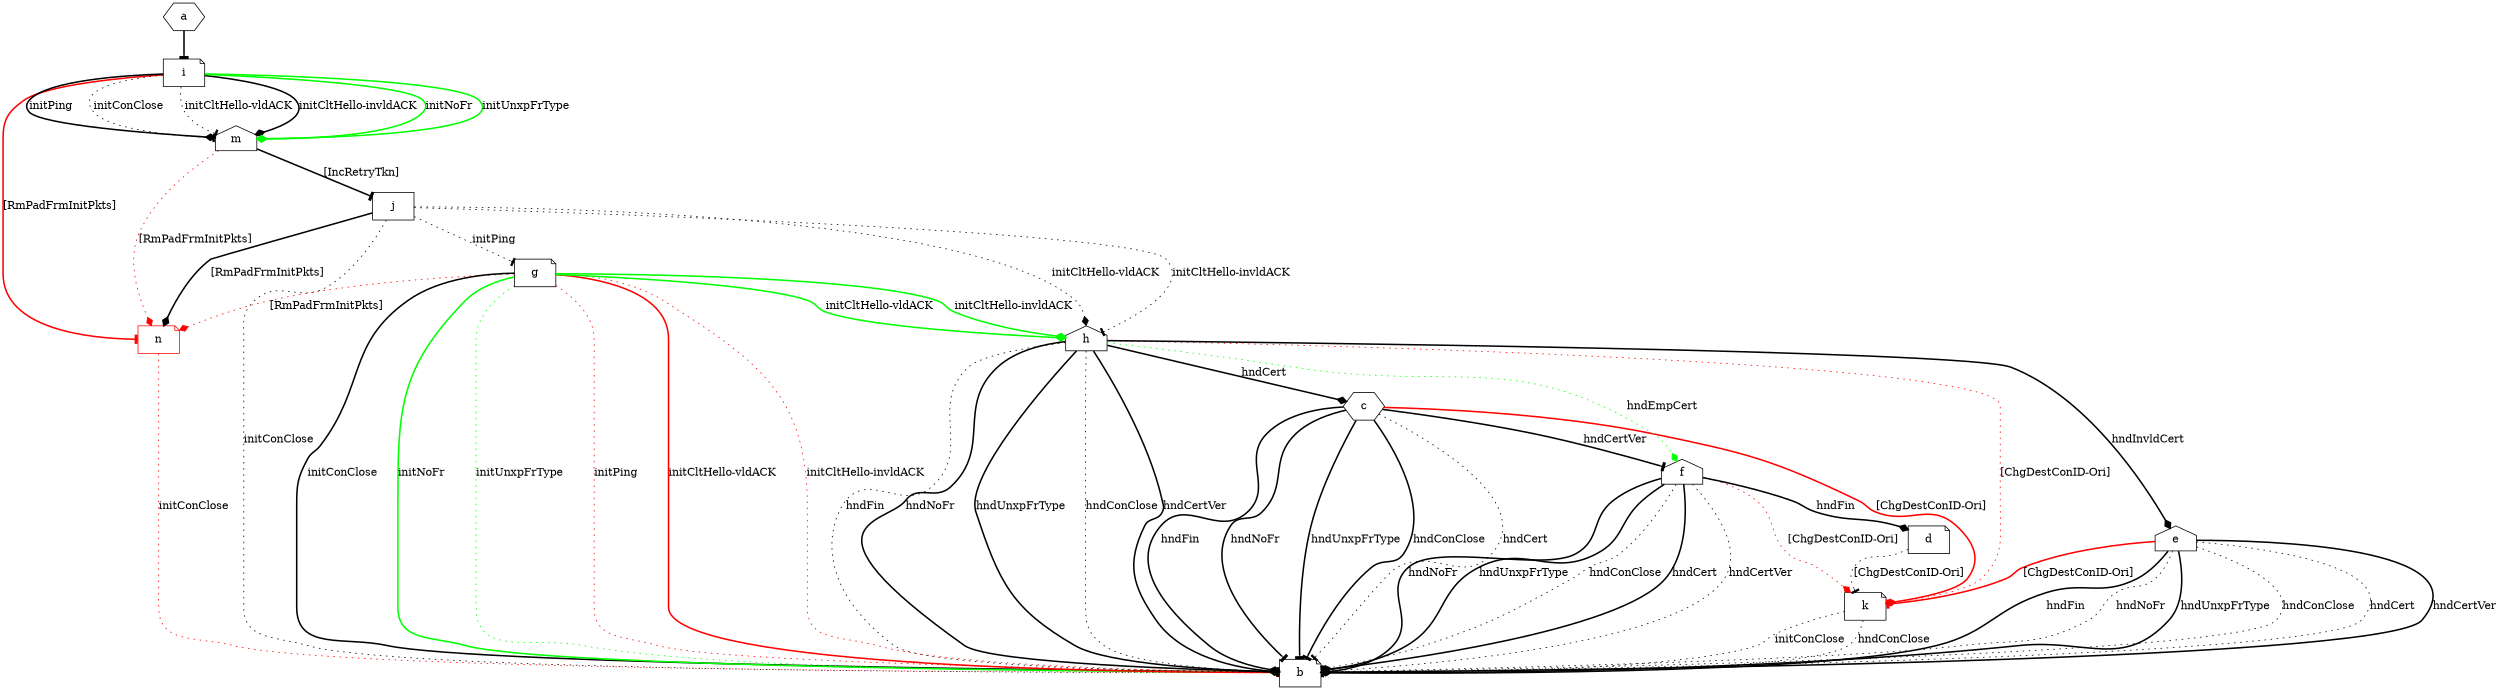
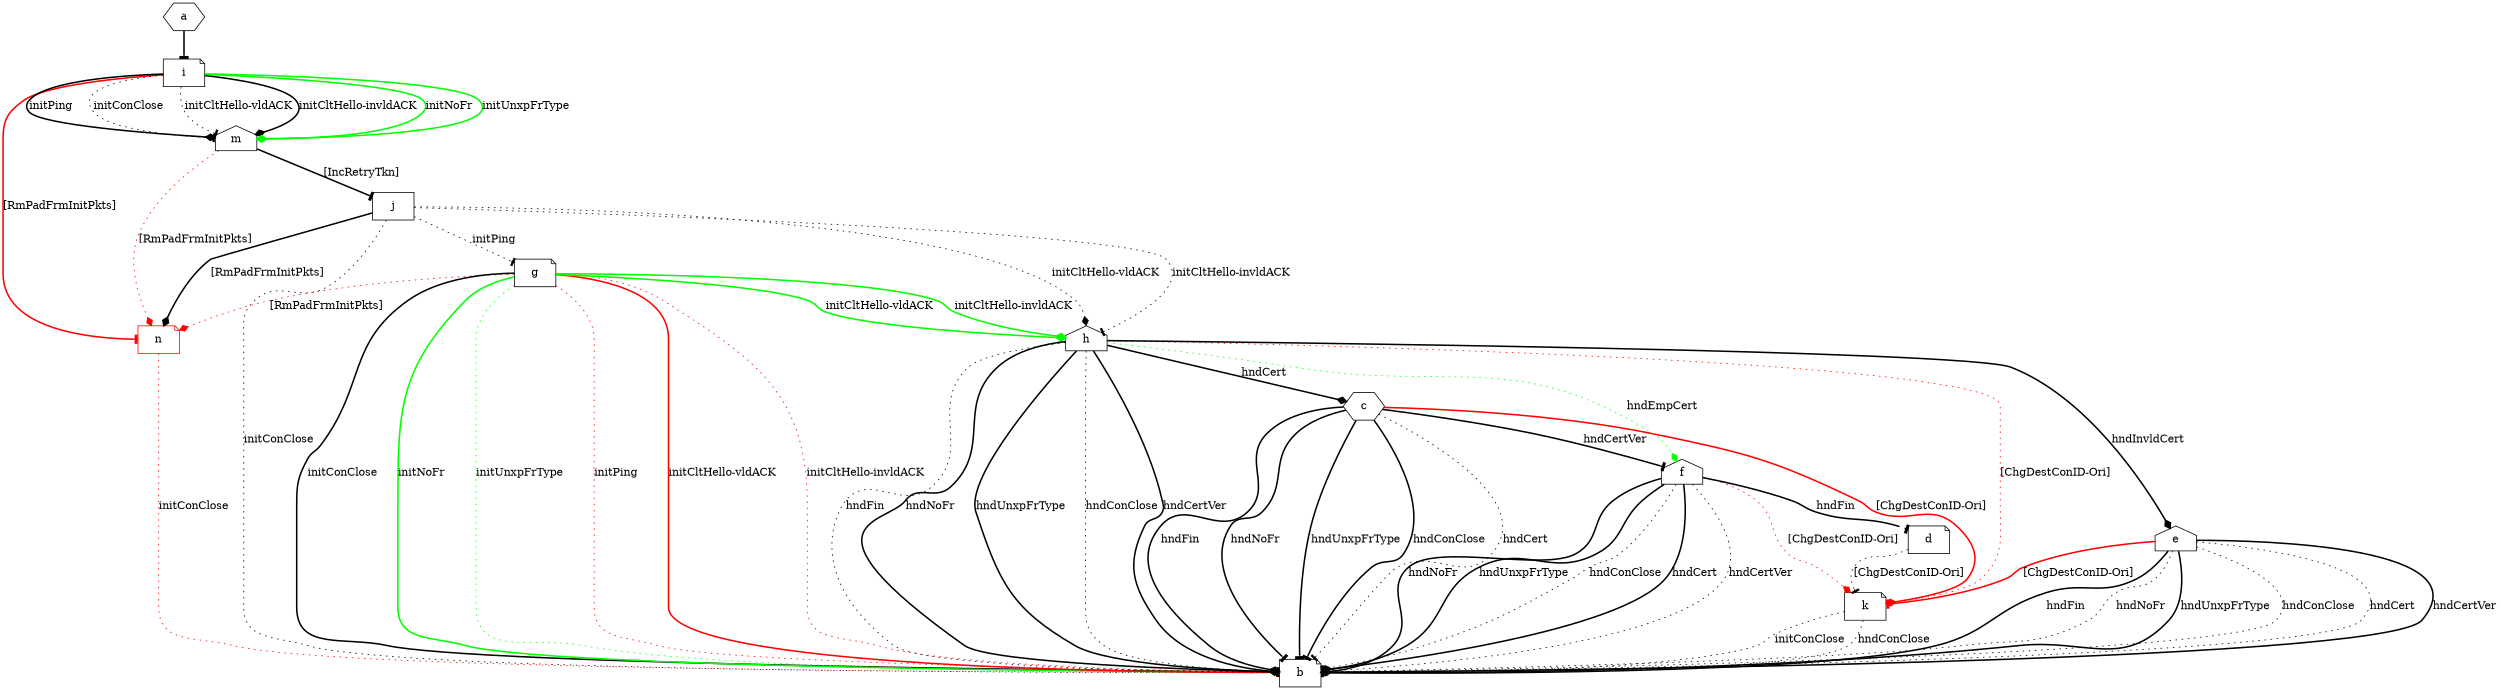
edge "f" -> "d": arrowhead diamond -> tee
